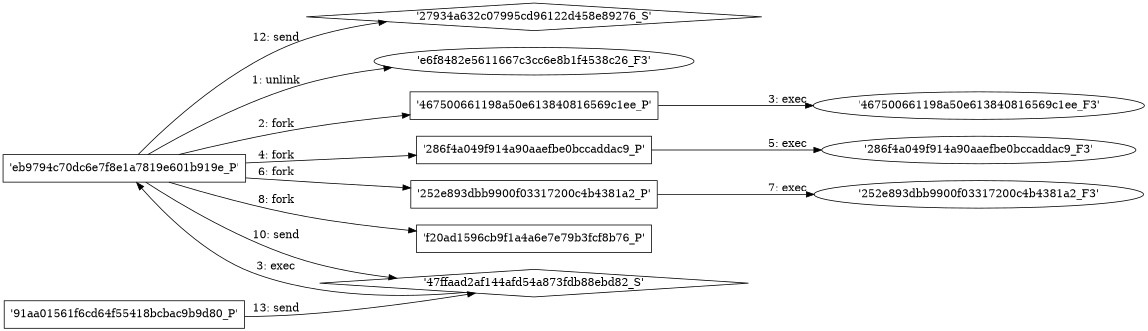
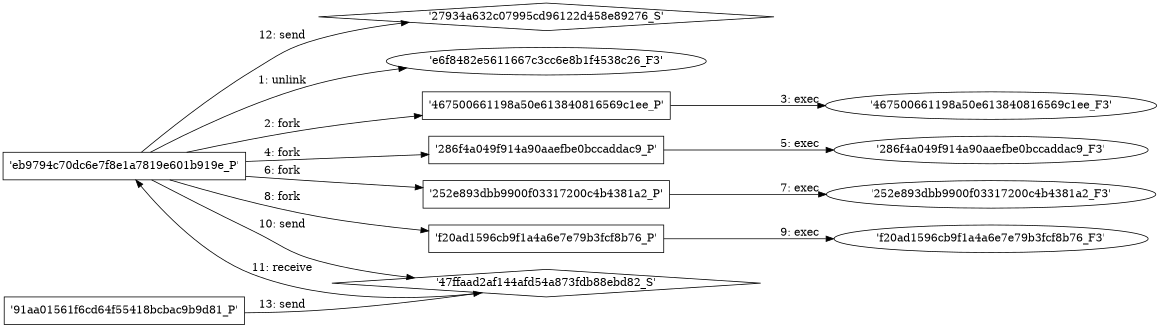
node "'f20ad1596cb9f1a4a6e7e79b3fcf8b76_F3'": added
edge "'47ffaad2af144afd54a873fdb88ebd82_S'" -> "'eb9794c70dc6e7f8e1a7819e601b919e_P'": label "3: exec" -> "11: receive"
node "'91aa01561f6cd64f55418bcbac9b9d80_P'": label "'91aa01561f6cd64f55418bcbac9b9d80_P'" -> "'91aa01561f6cd64f55418bcbac9b9d81_P'"
